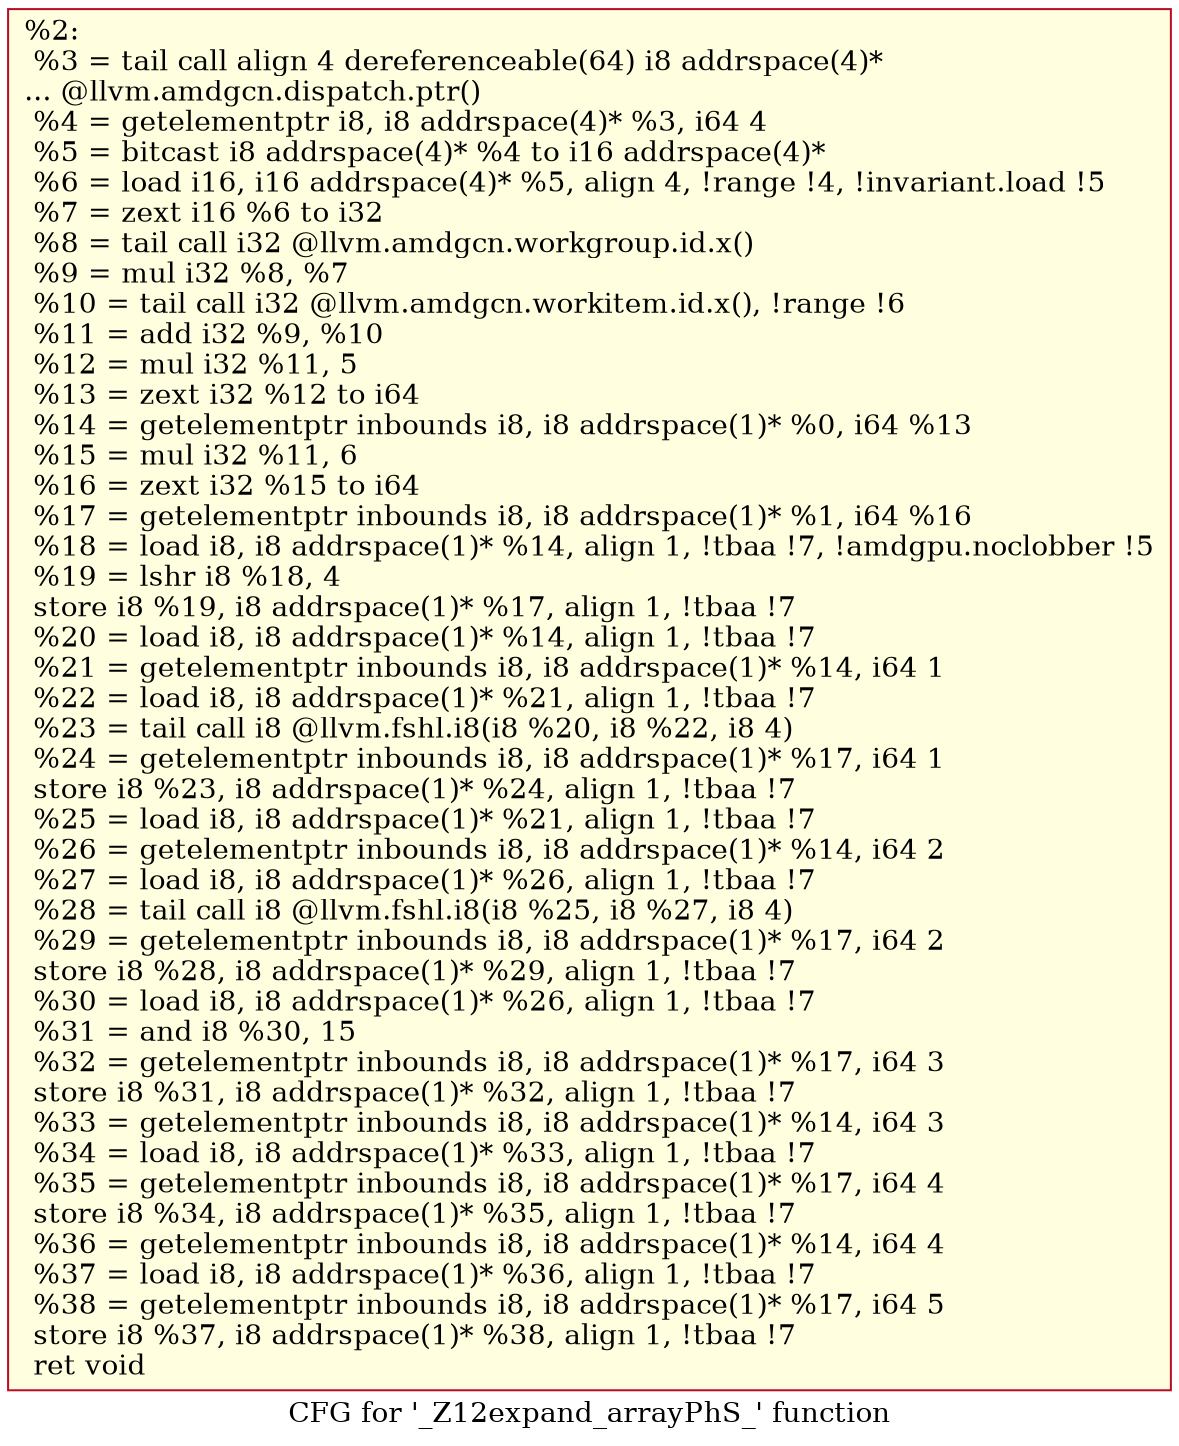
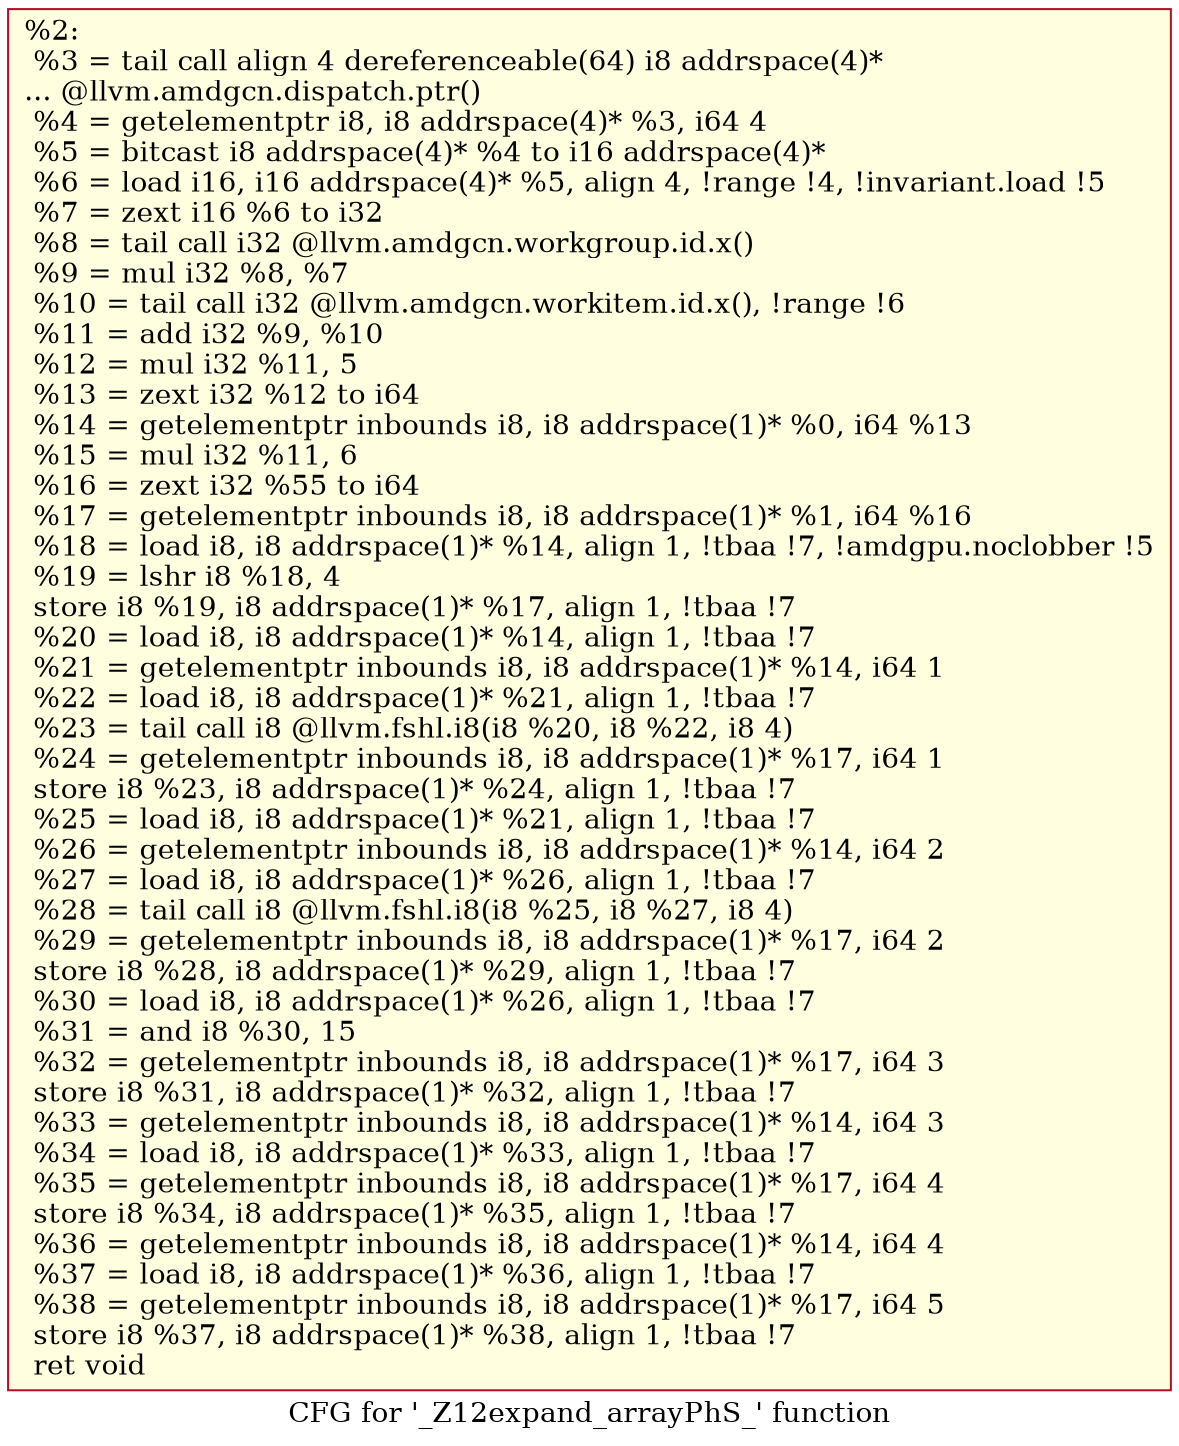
node "%2:": text "%16 = zext i32 %15 to i64" -> "%16 = zext i32 %55 to i64"
